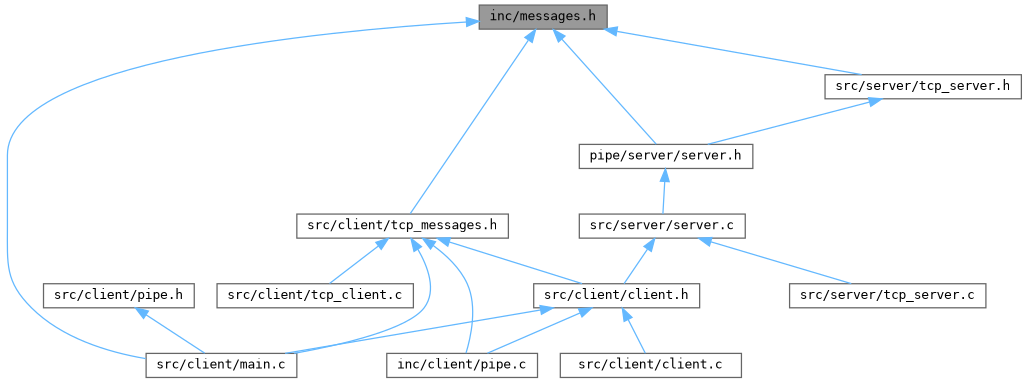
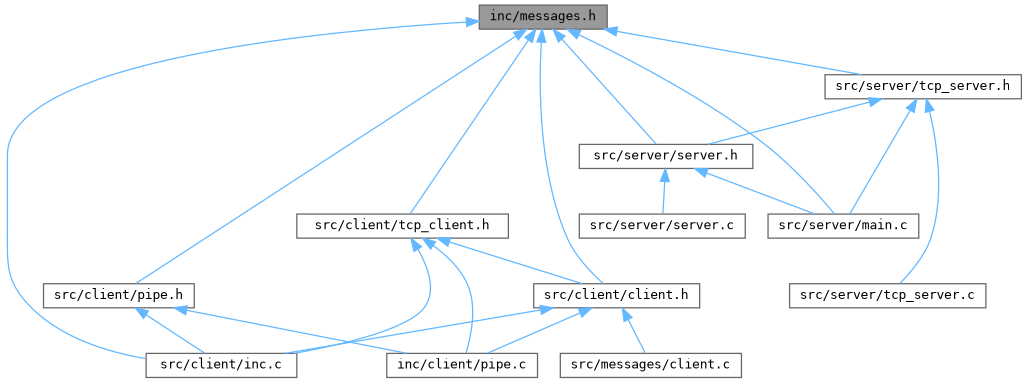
node "pipe/server/server.h": label "pipe/server/server.h" -> "src/server/server.h"
edge "src/client/pipe.h" -> "inc/messages.h": added
node "src/client/tcp_messages.h": label "src/client/tcp_messages.h" -> "src/client/tcp_client.h"
node "src/server/main.c": added
edge "src/server/tcp_server.c" -> "src/server/server.c": now "src/server/tcp_server.c" -> "src/server/tcp_server.h"
edge "src/client/client.h" -> "src/server/server.c": now "src/client/client.h" -> "inc/messages.h"
node "src/client/tcp_client.c": removed
edge "inc/client/pipe.c" -> "src/client/pipe.h": added
node "src/client/main.c": label "src/client/main.c" -> "src/client/inc.c"
node "src/client/client.c": label "src/client/client.c" -> "src/messages/client.c"
